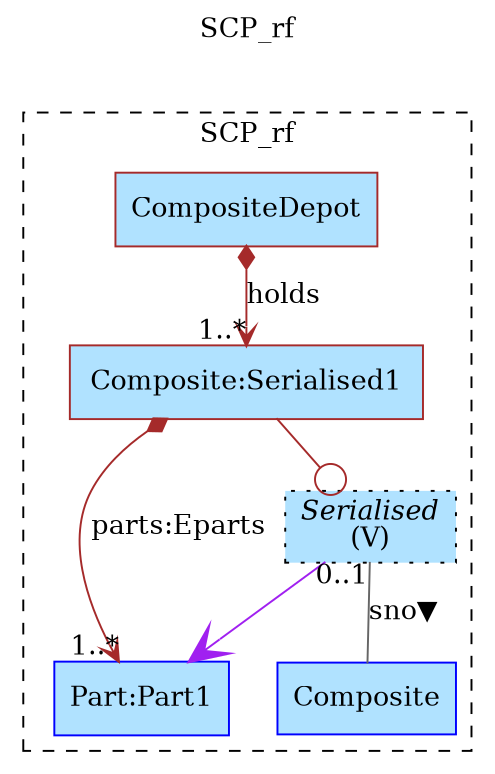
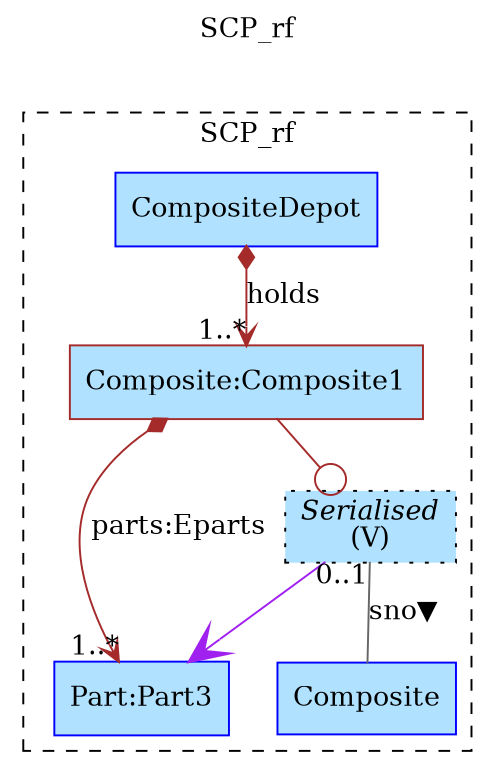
node "CompositeDepot": color brown -> blue
node "Composite:Serialised1": label "Composite:Serialised1" -> "Composite:Composite1"
node "Part:Part1": label "Part:Part1" -> "Part:Part3"
